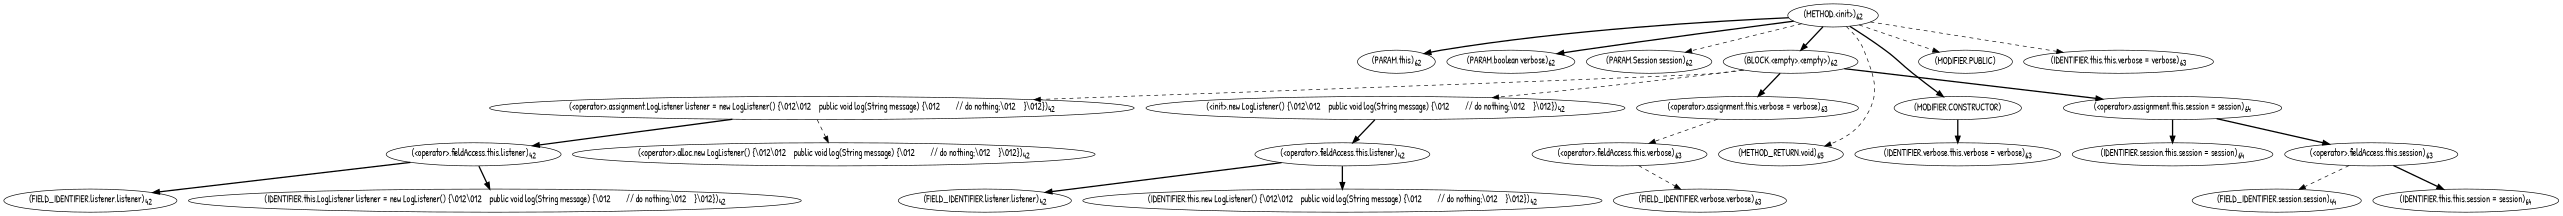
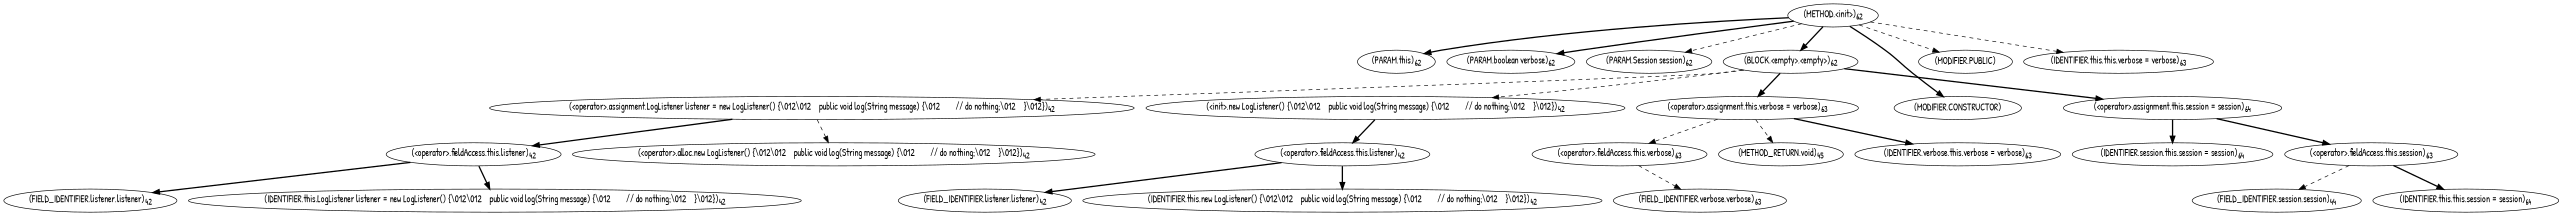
edge "(METHOD,<init>)" -> "(METHOD_RETURN,void)": now "(<operator>.assignment,this.verbose = verbose)" -> "(METHOD_RETURN,void)"
edge "(MODIFIER,CONSTRUCTOR)" -> "(IDENTIFIER,verbose,this.verbose = verbose)": now "(<operator>.assignment,this.verbose = verbose)" -> "(IDENTIFIER,verbose,this.verbose = verbose)"
node "(METHOD_RETURN,void)": text "65" -> "45"
